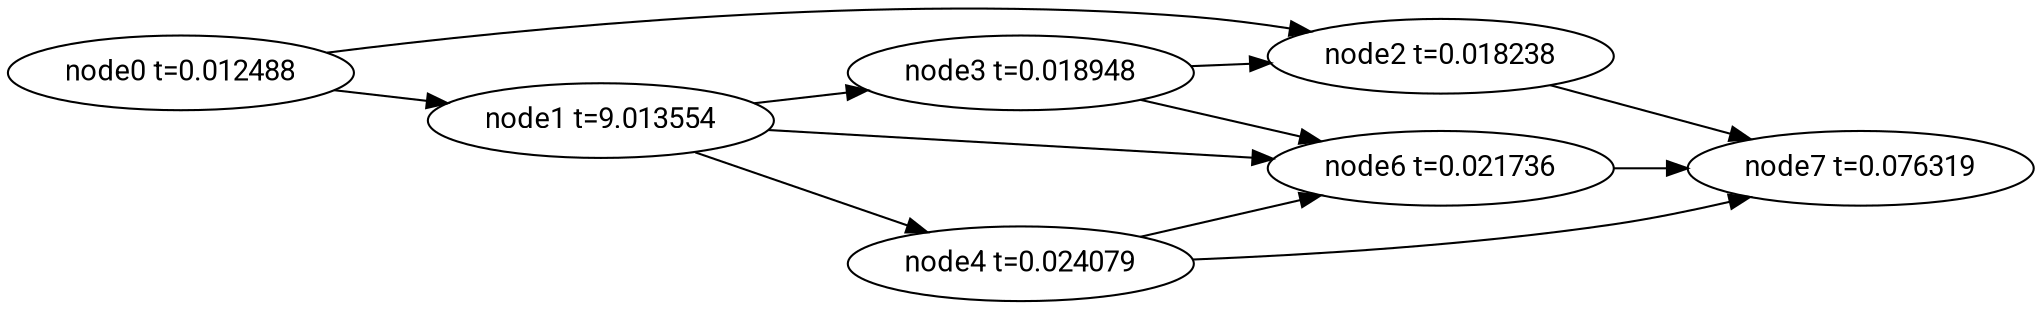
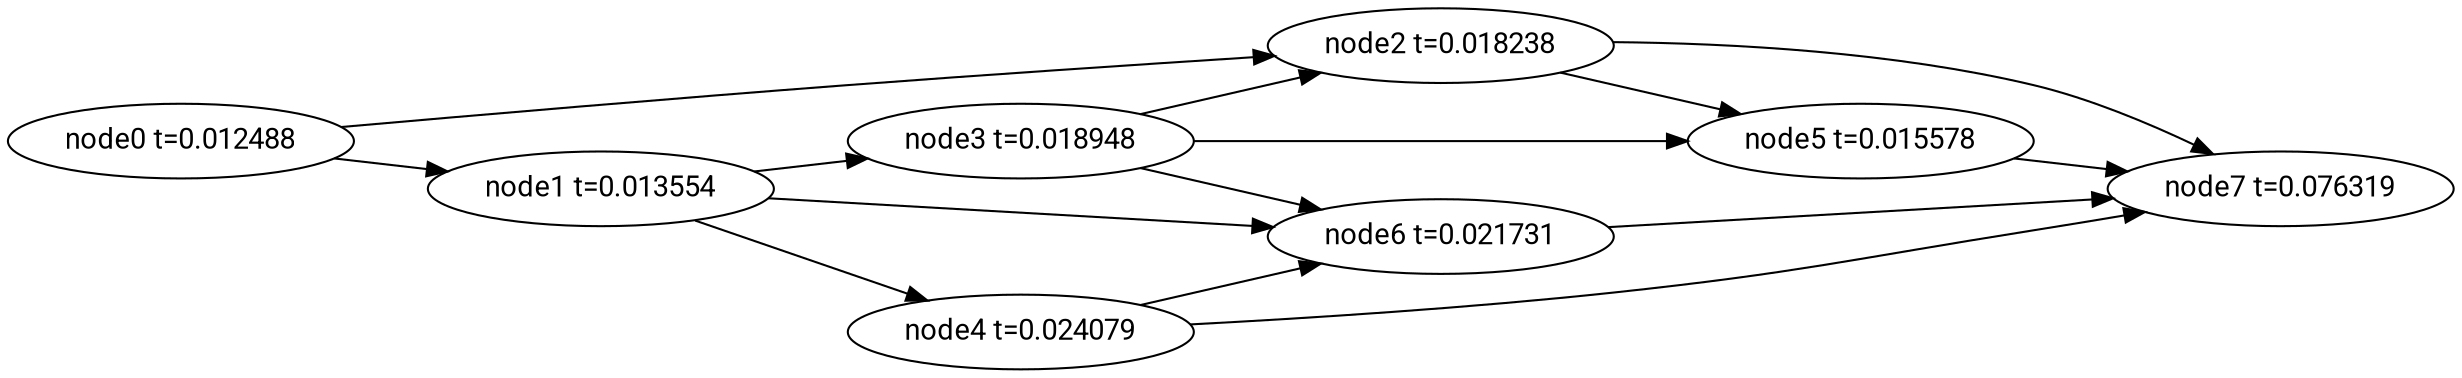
node "node1 t=9.013554": label "node1 t=9.013554" -> "node1 t=0.013554"
node "node5 t=0.015578": added
node "node6 t=0.021736": label "node6 t=0.021736" -> "node6 t=0.021731"
